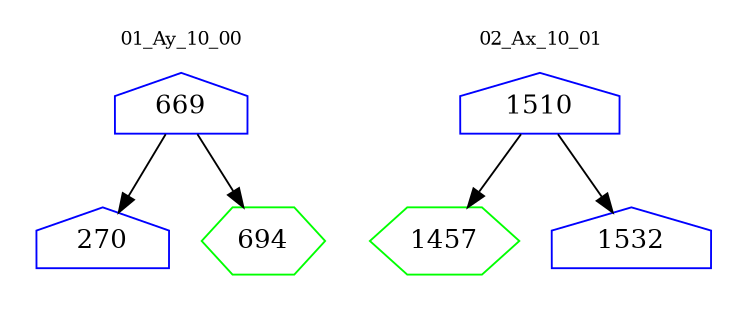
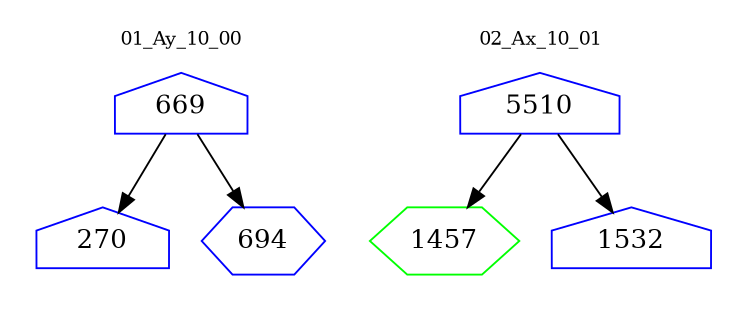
node "1510": label "1510" -> "5510"
node "694": color green -> blue
